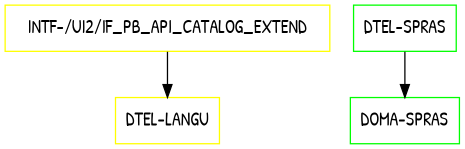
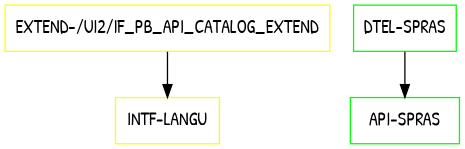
node "INTF-/UI2/IF_PB_API_CATALOG_EXTEND": label "INTF-/UI2/IF_PB_API_CATALOG_EXTEND" -> "EXTEND-/UI2/IF_PB_API_CATALOG_EXTEND"
node "DTEL-LANGU": label "DTEL-LANGU" -> "INTF-LANGU"
node "DOMA-SPRAS": label "DOMA-SPRAS" -> "API-SPRAS"
